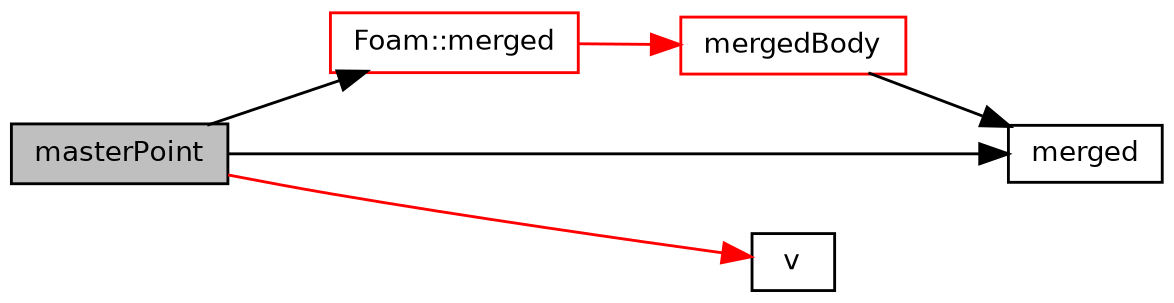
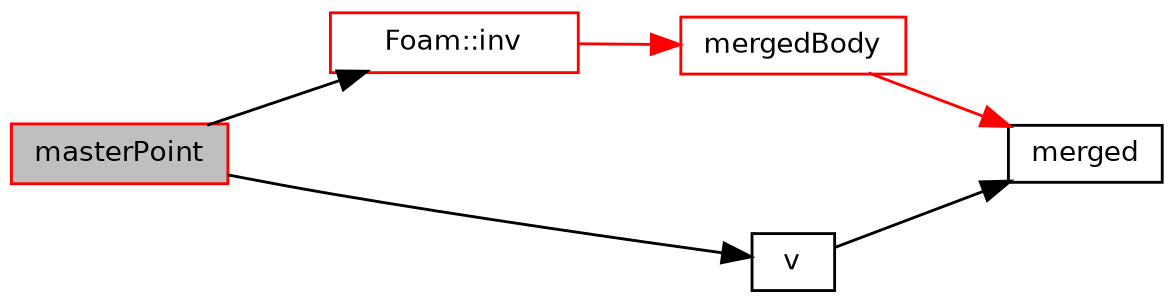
node "Foam::merged": label "Foam::merged" -> "Foam::inv"
edge "mergedBody" -> "merged": color black -> red
node "masterPoint": color black -> red
edge "masterPoint" -> "merged": now "v" -> "merged"
edge "masterPoint" -> "v": color red -> black
